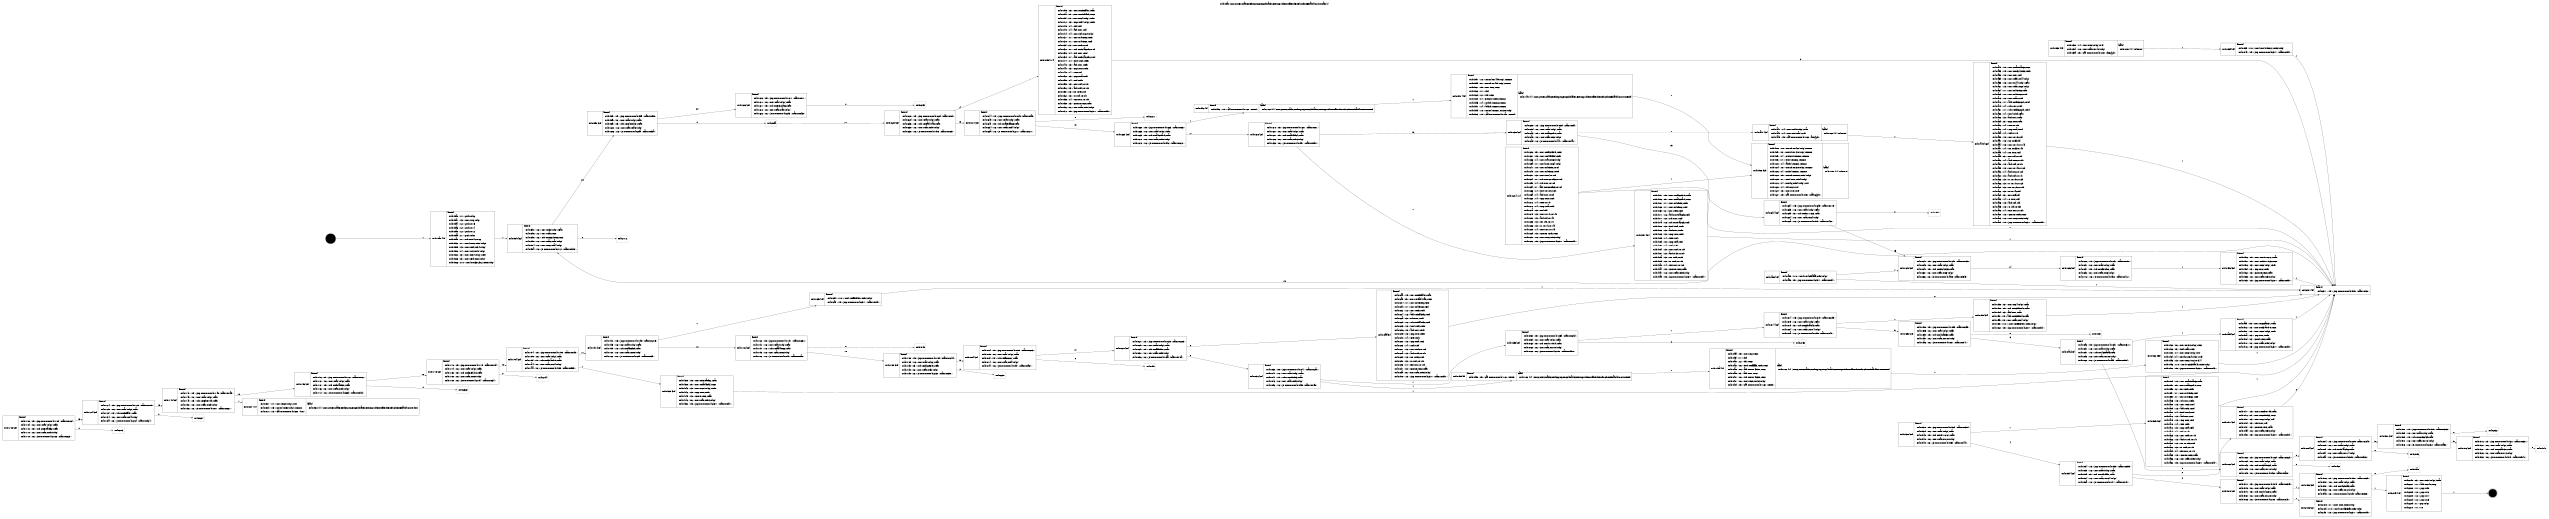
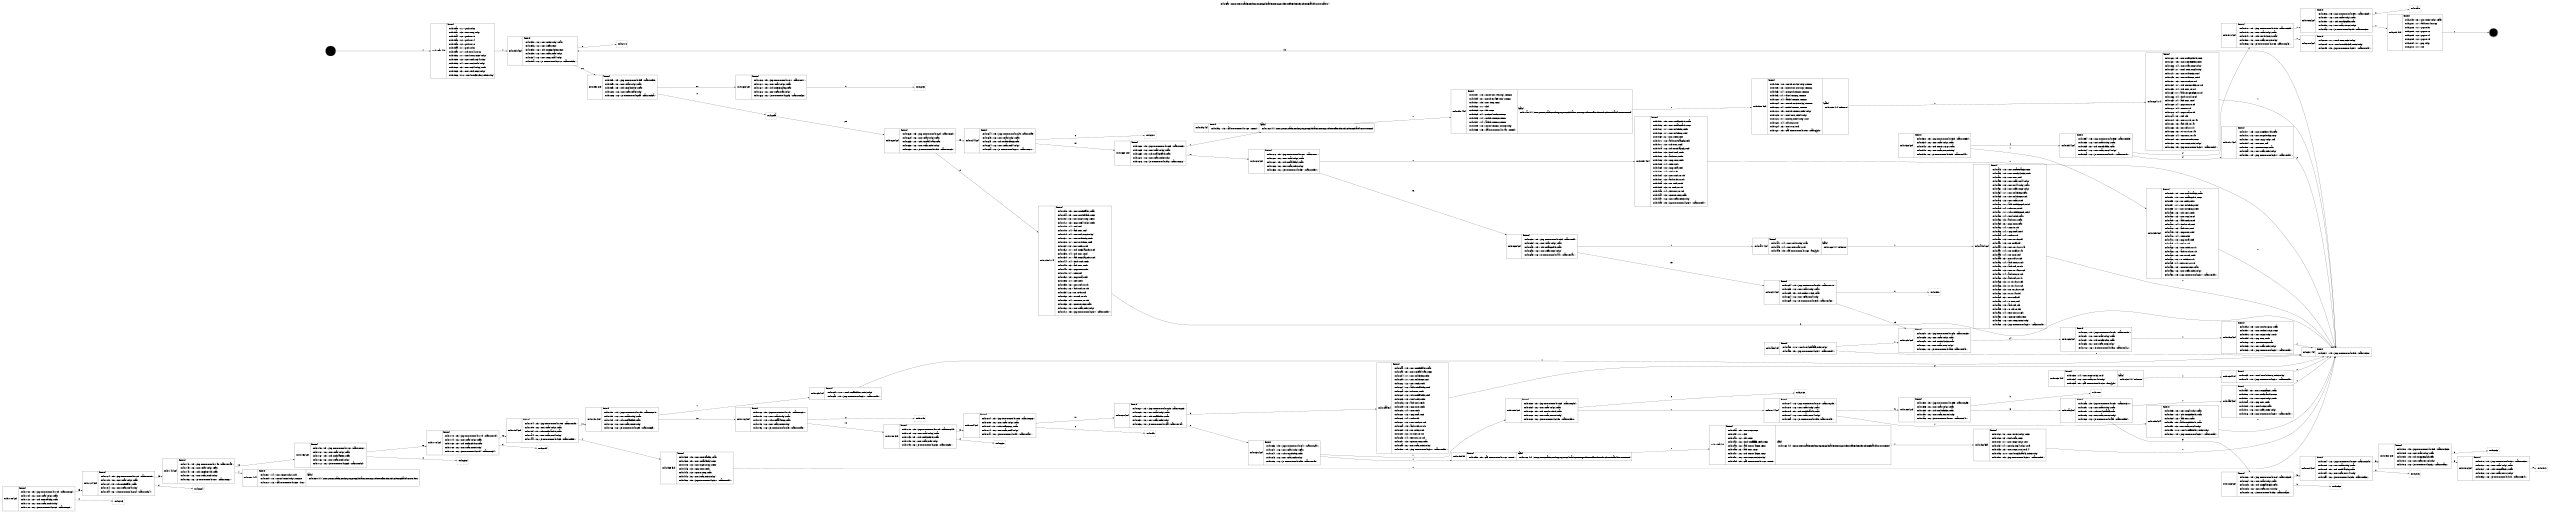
edge "0x401c2c [111]" -> "0x401be8 [68]": reversed
